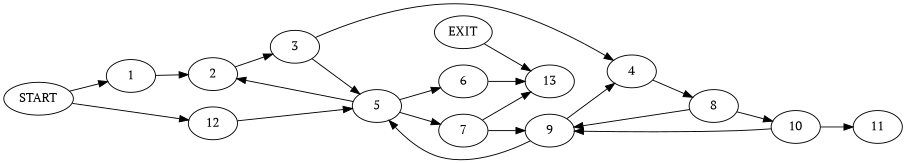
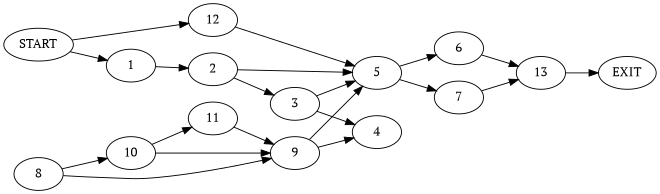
edge "EXIT" -> "13": reversed
edge "4" -> "8": removed
edge "5" -> "2": reversed
edge "7" -> "9": now "11" -> "9"
